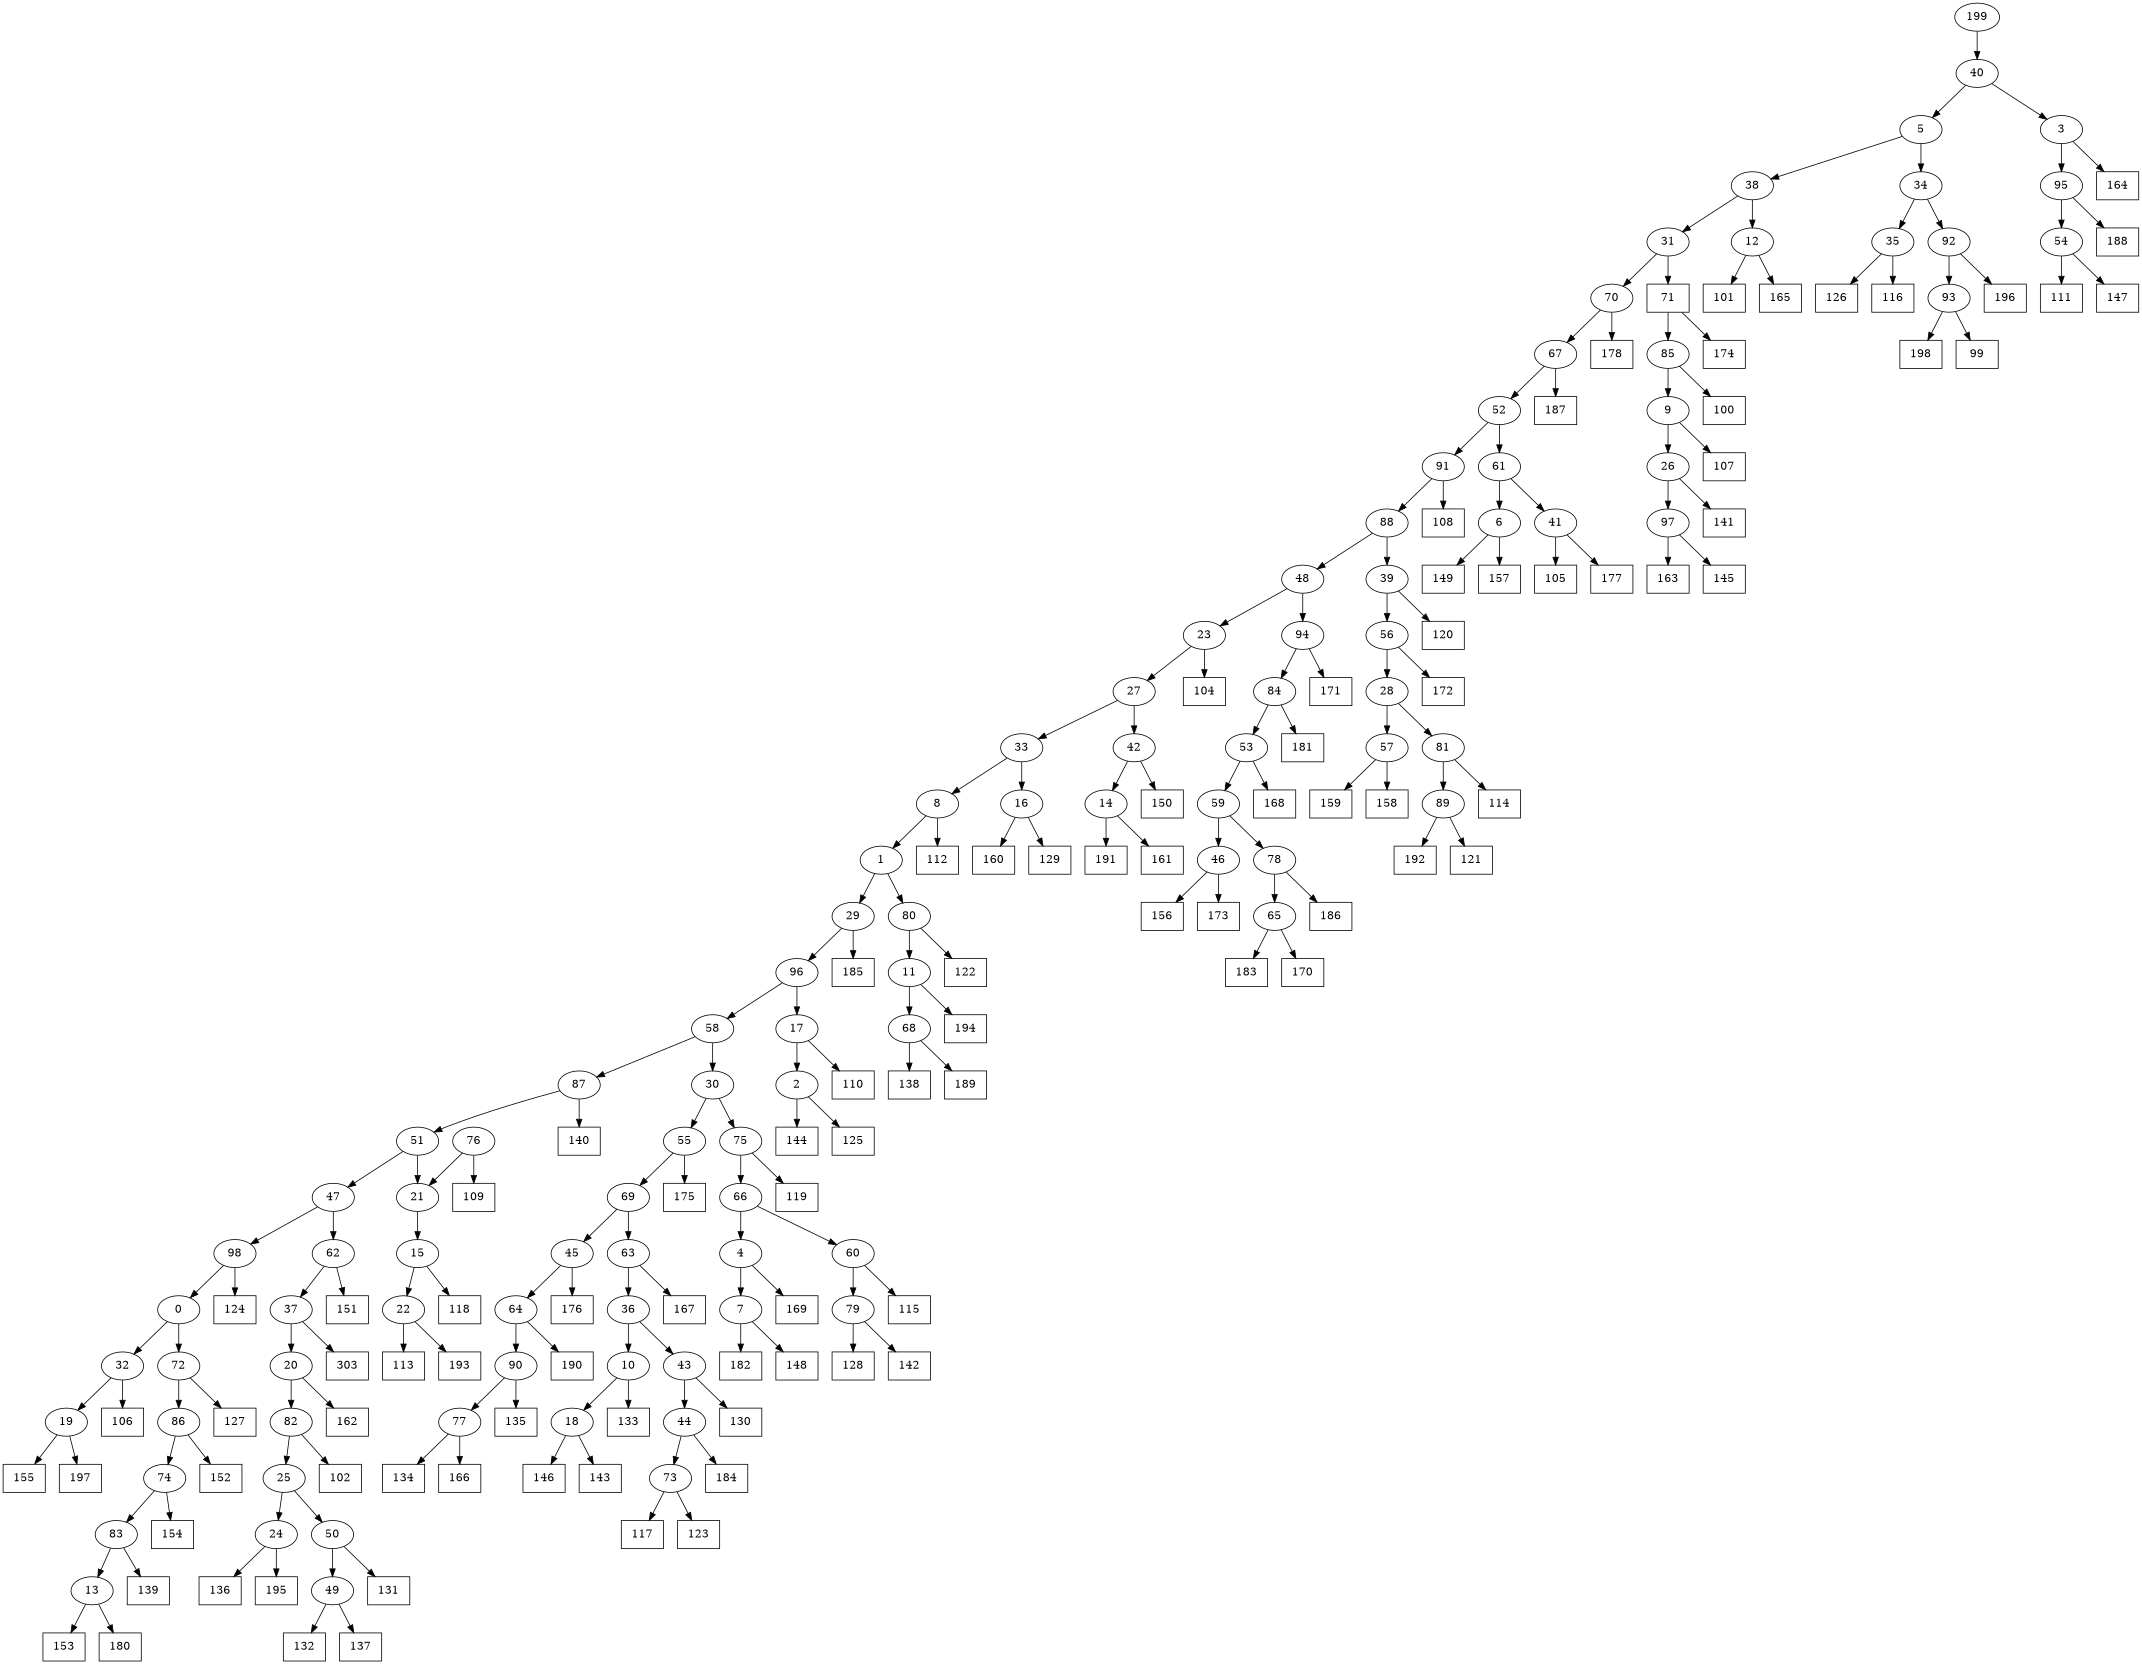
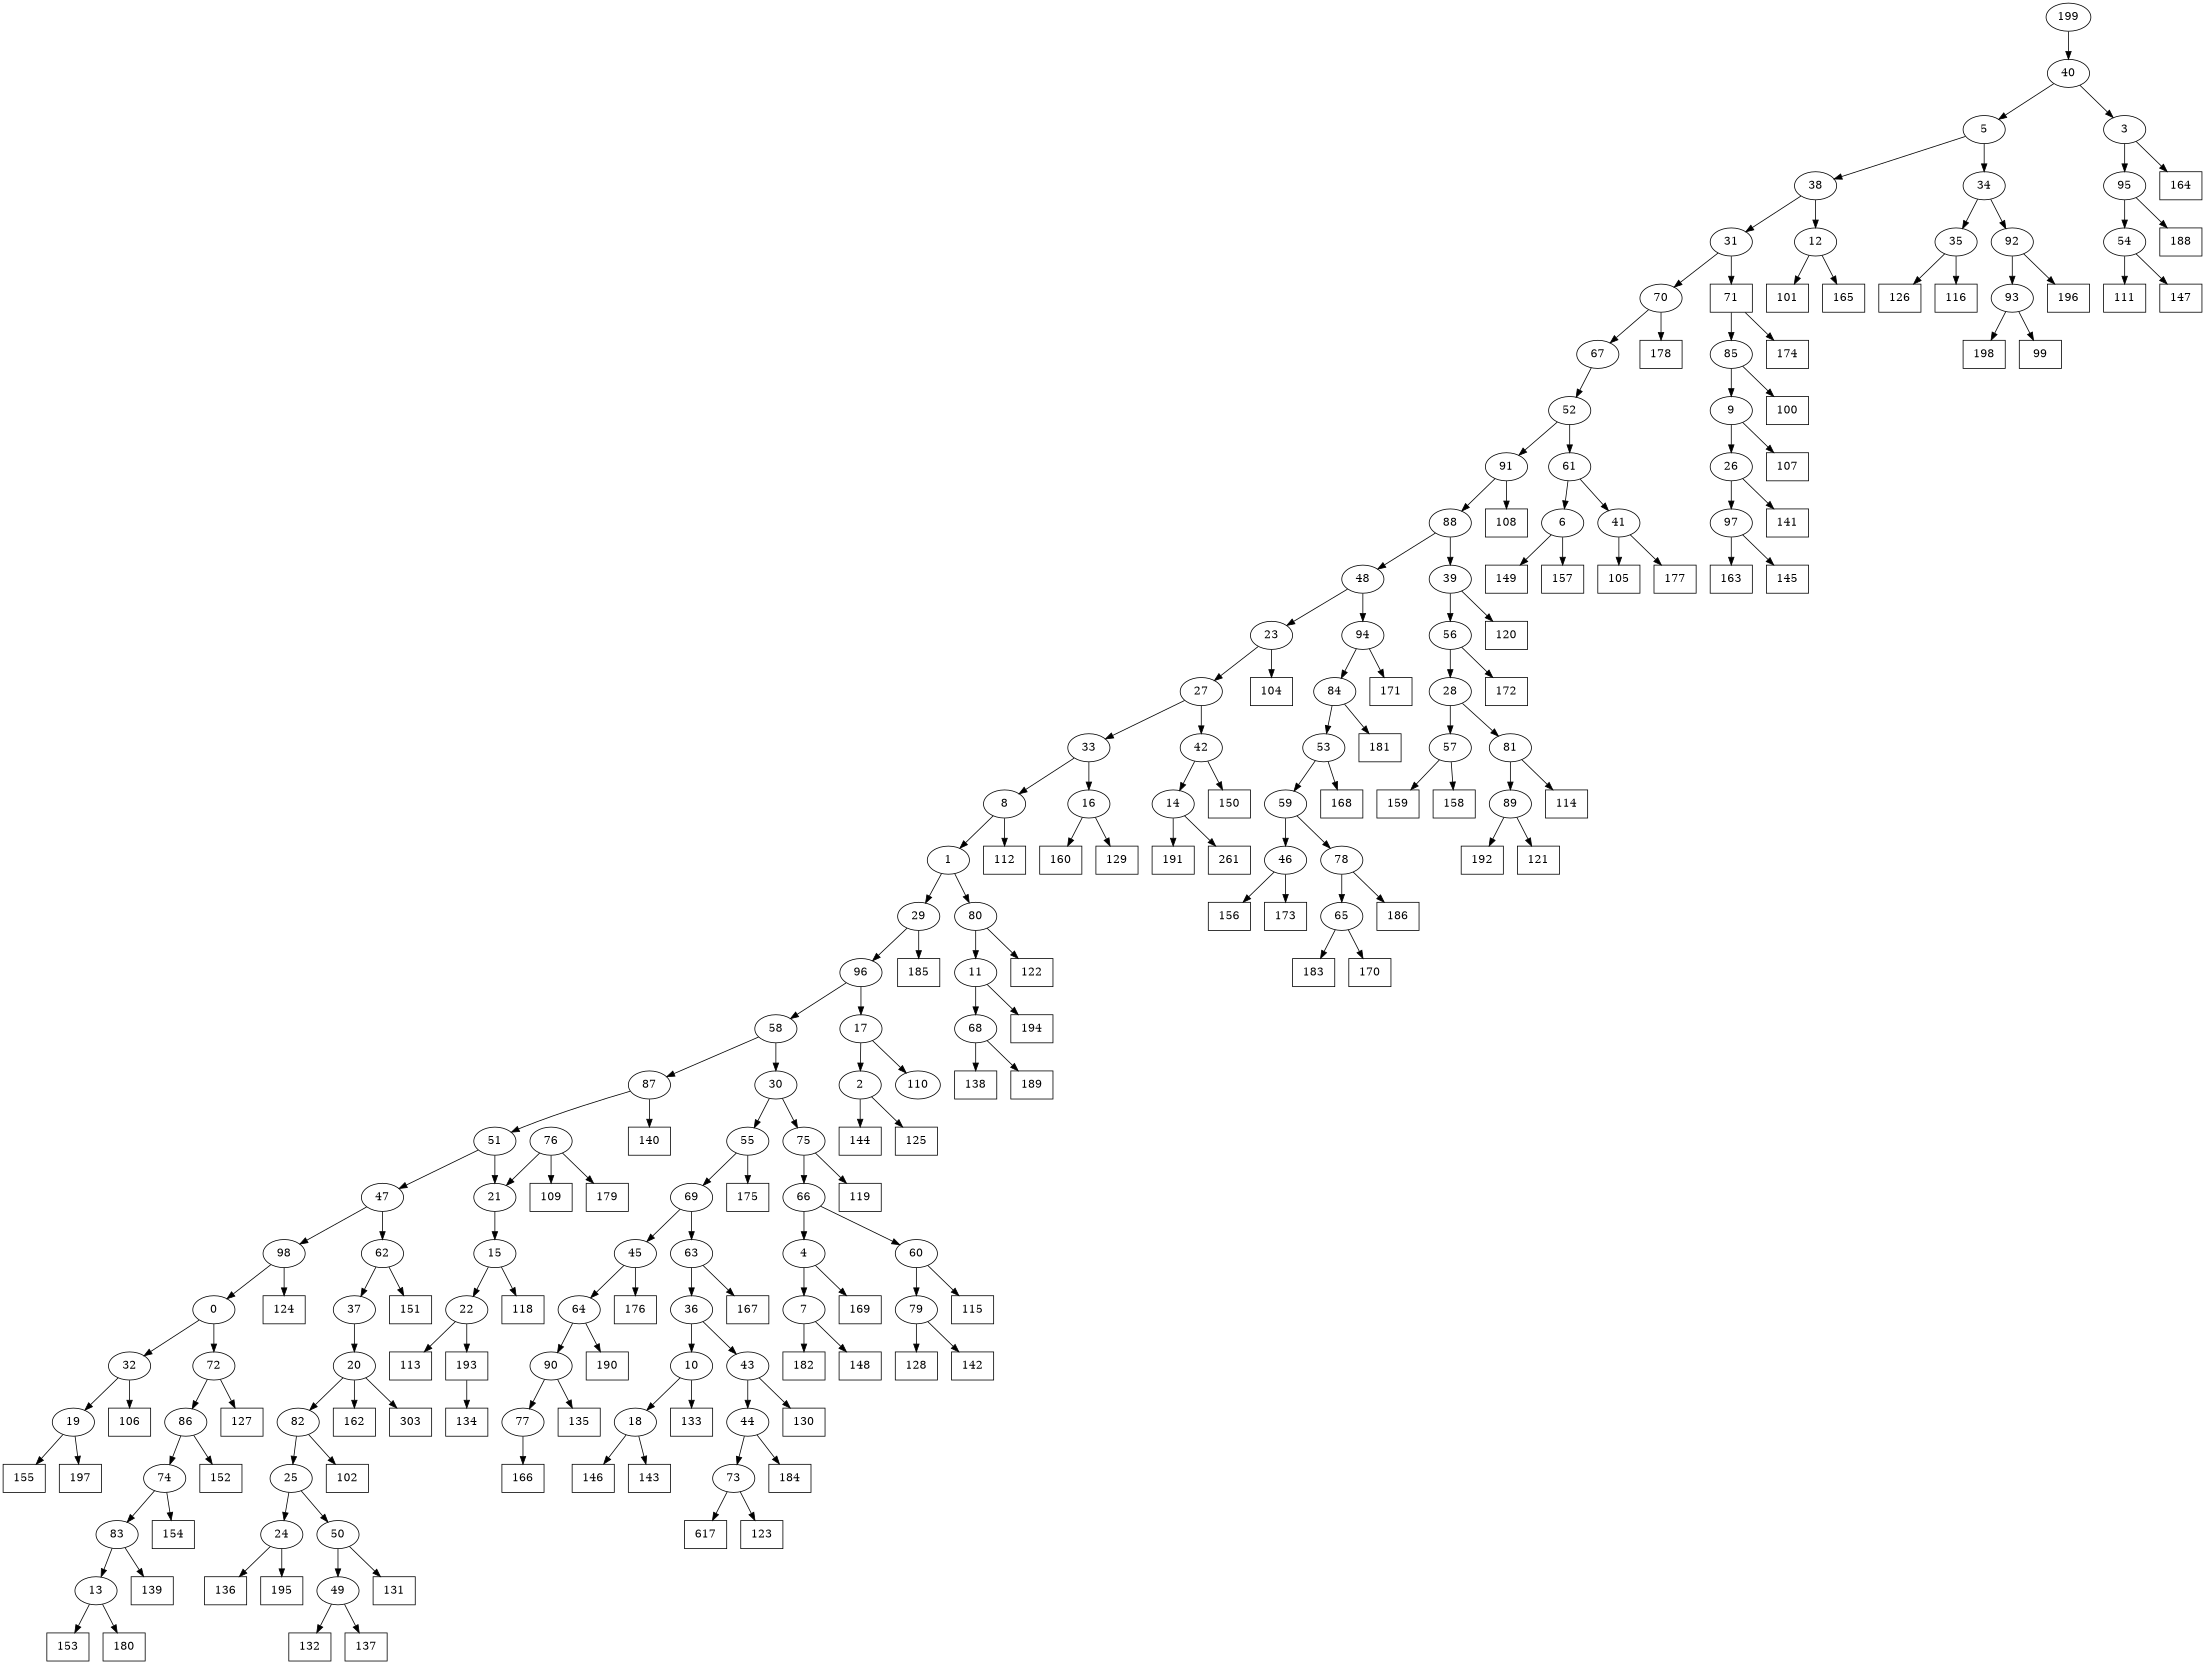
node "187": removed
node "161": label "161" -> "261"
node "110": shape box -> ellipse
node "179": added
edge "37" -> "303": now "20" -> "303"
edge "77" -> "134": now "193" -> "134"
node "117": label "117" -> "617"
